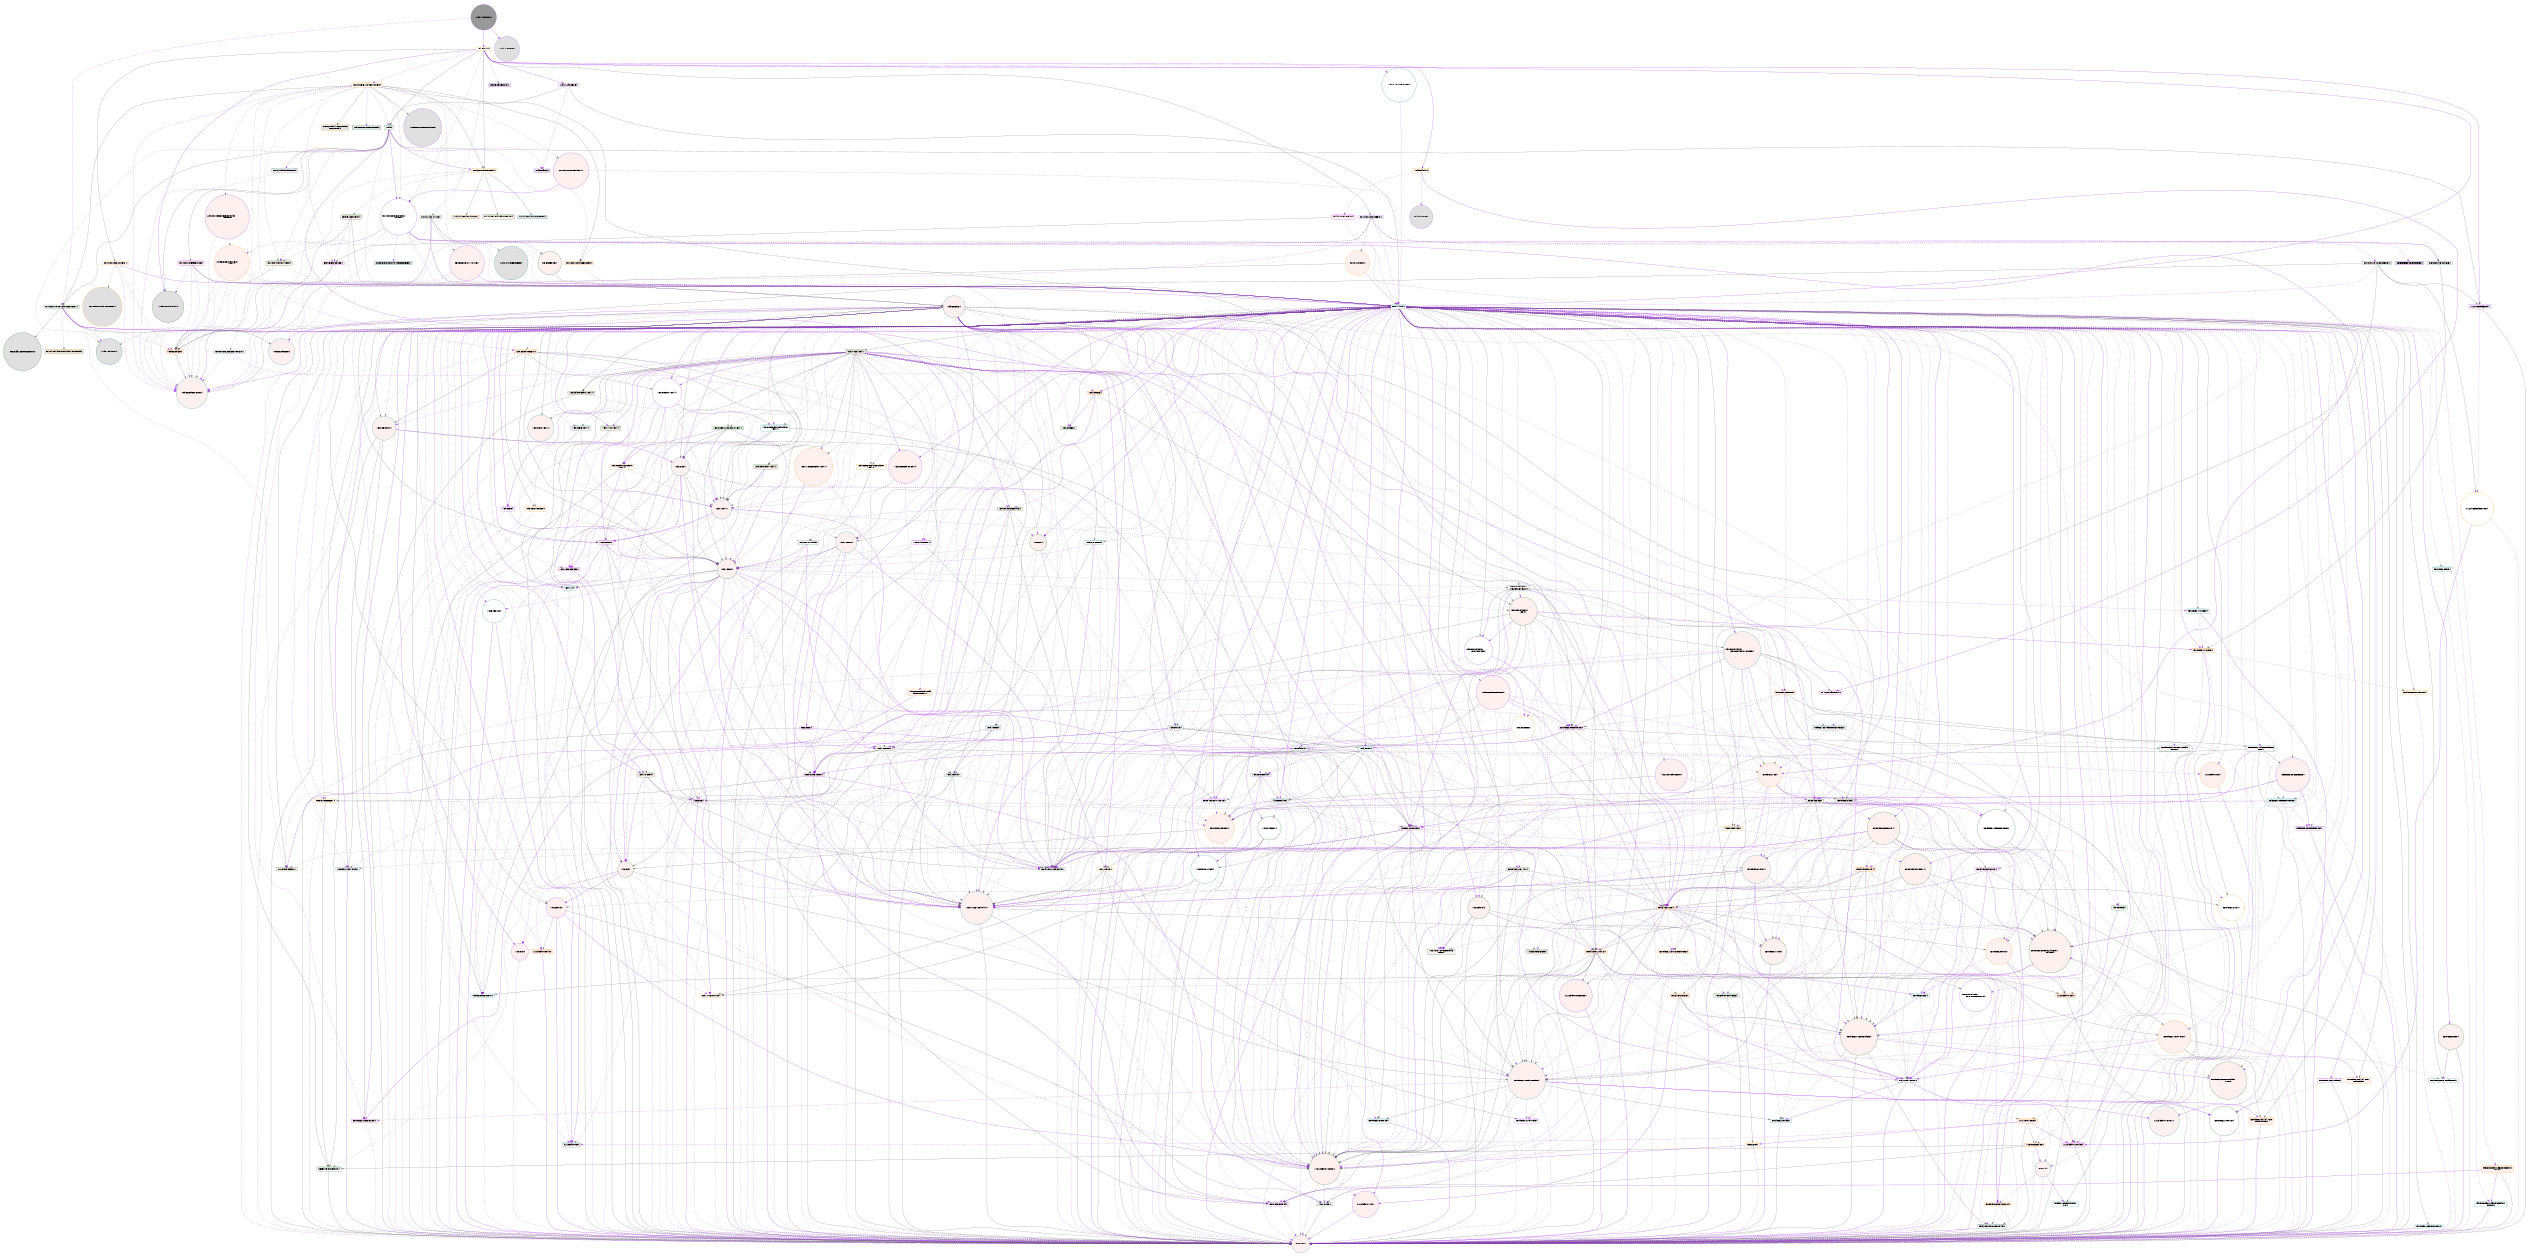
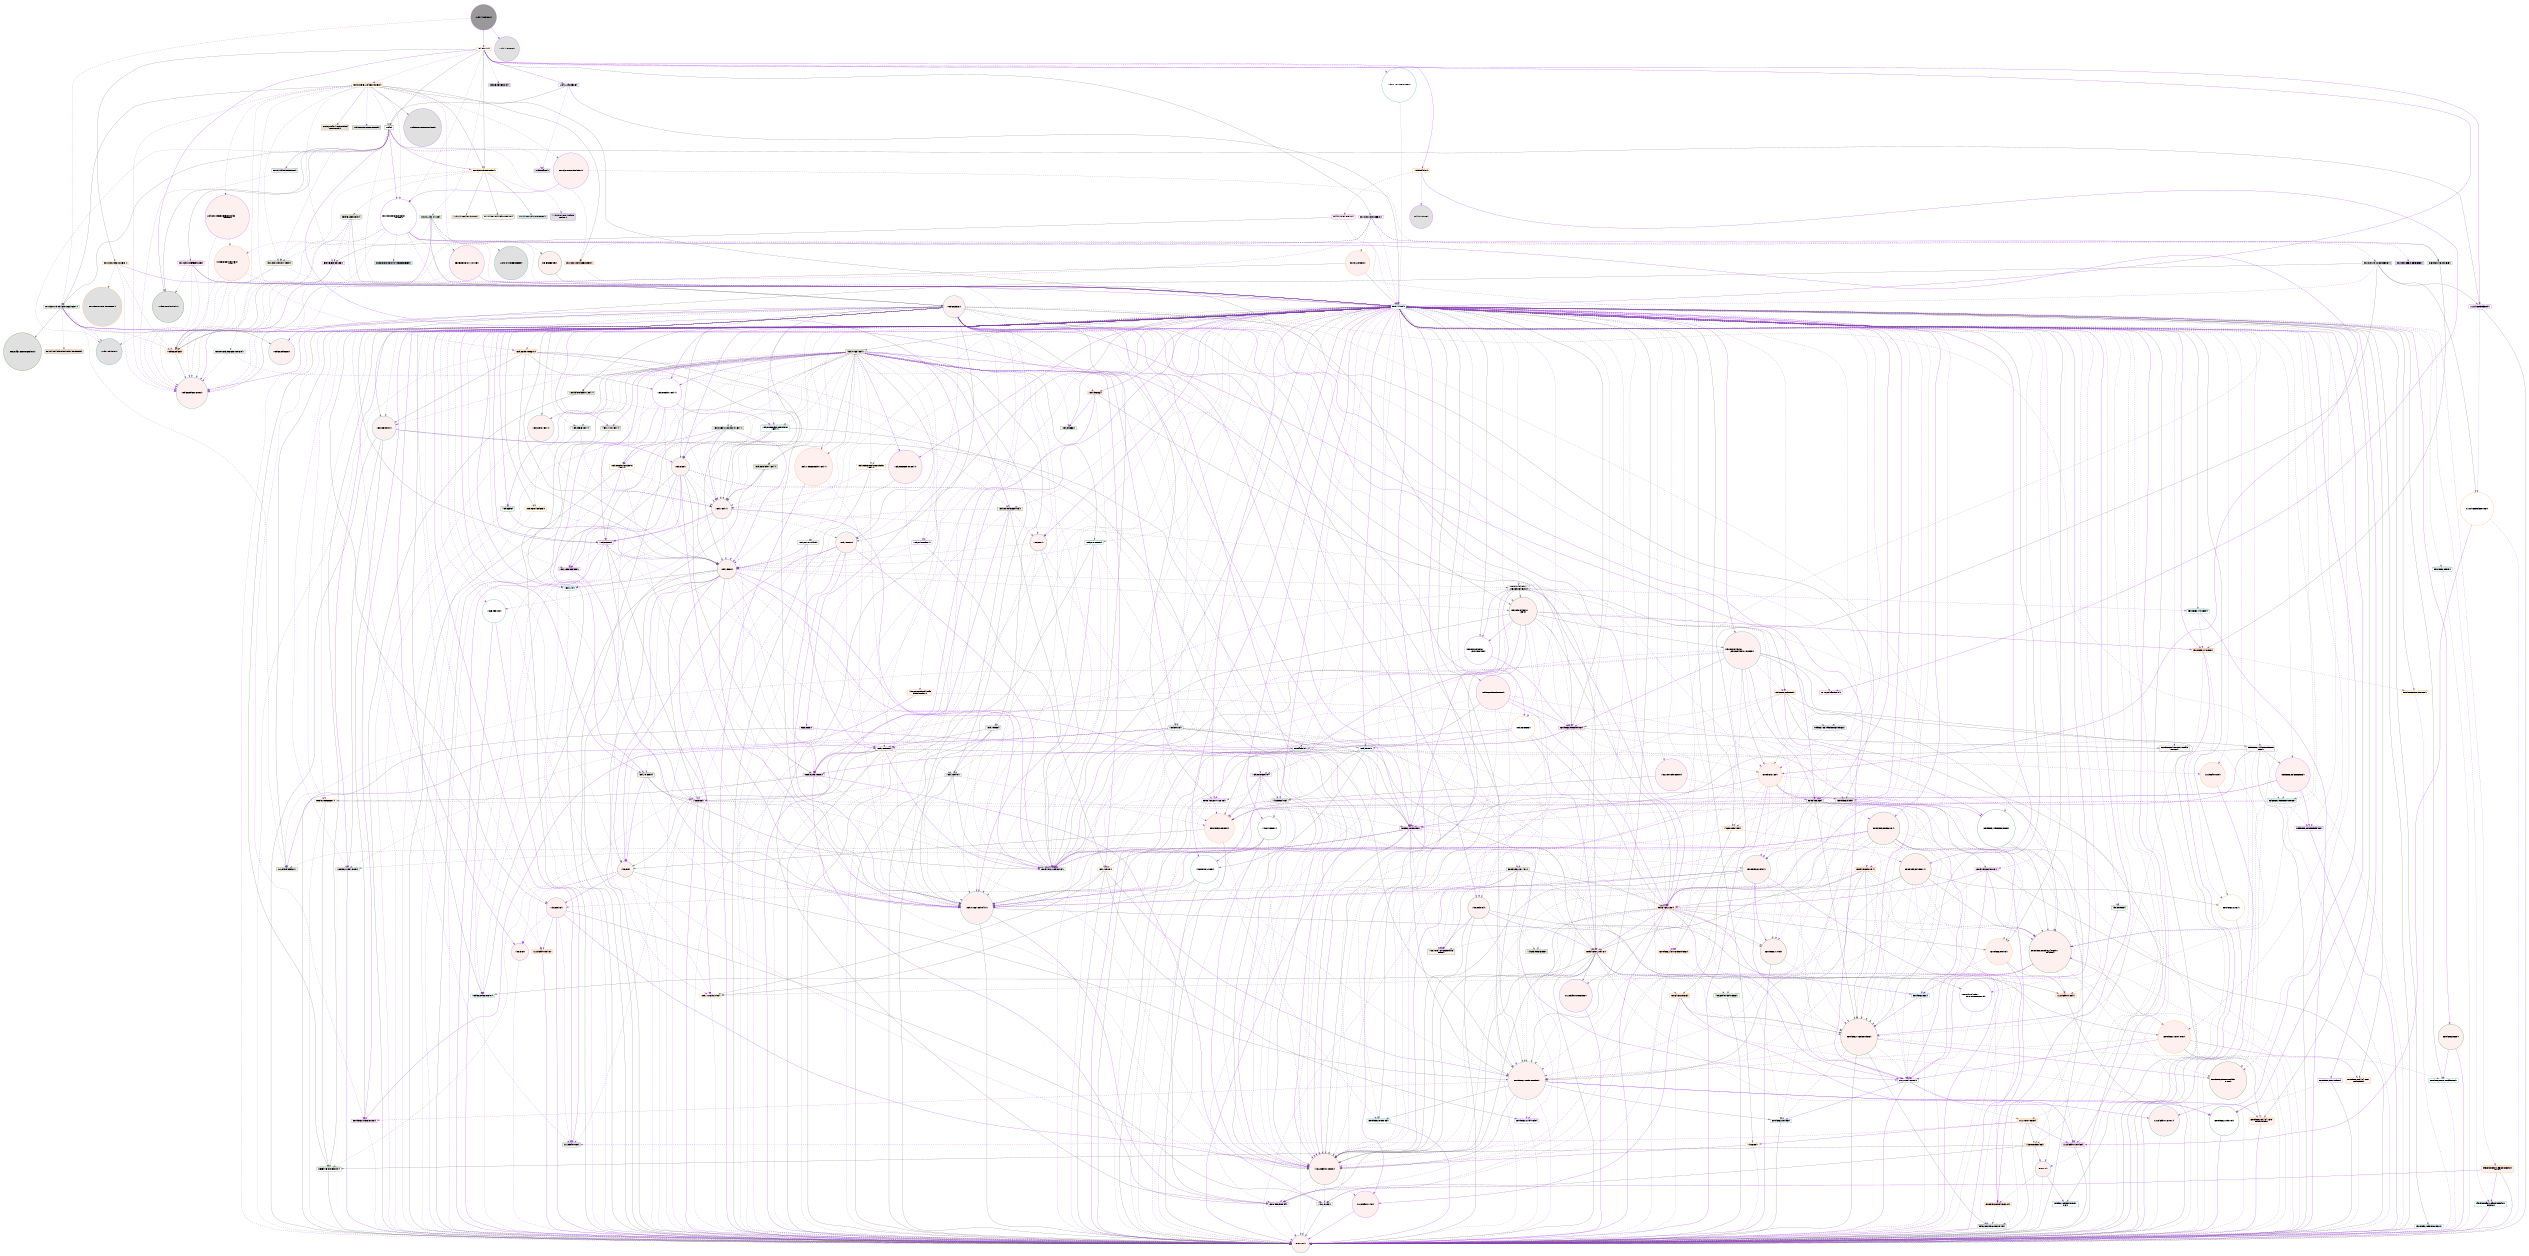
node "IAudioParameterInterface Registry.h": added
node "DelegateSettings.generated.h": label "DelegateSettings.generated.h" -> "SoundSourceBus.generated.h"
node "Math/Edge.h": color purple -> darkgreen
node "Class/Exec.h": label "Class/Exec.h" -> "Misc/Exec.h"
